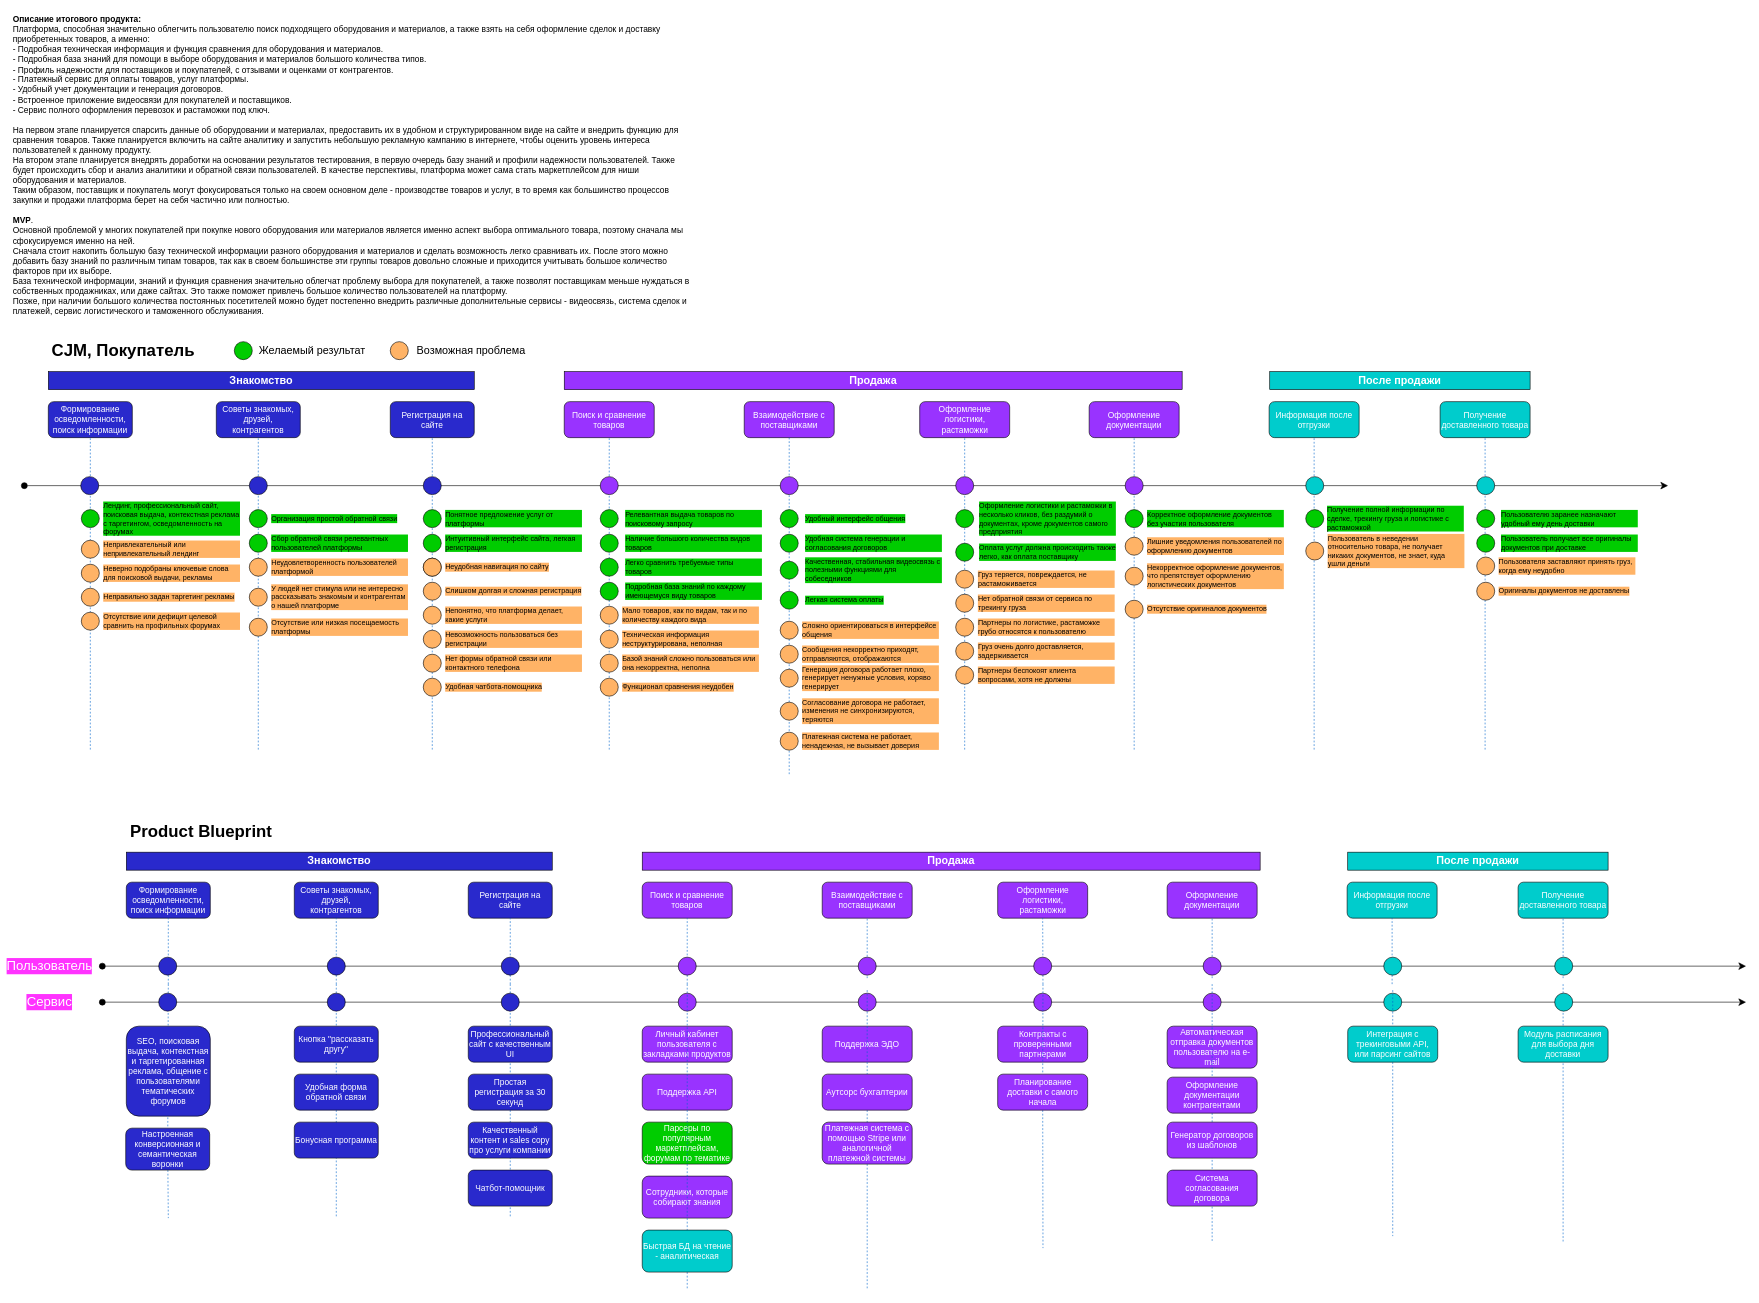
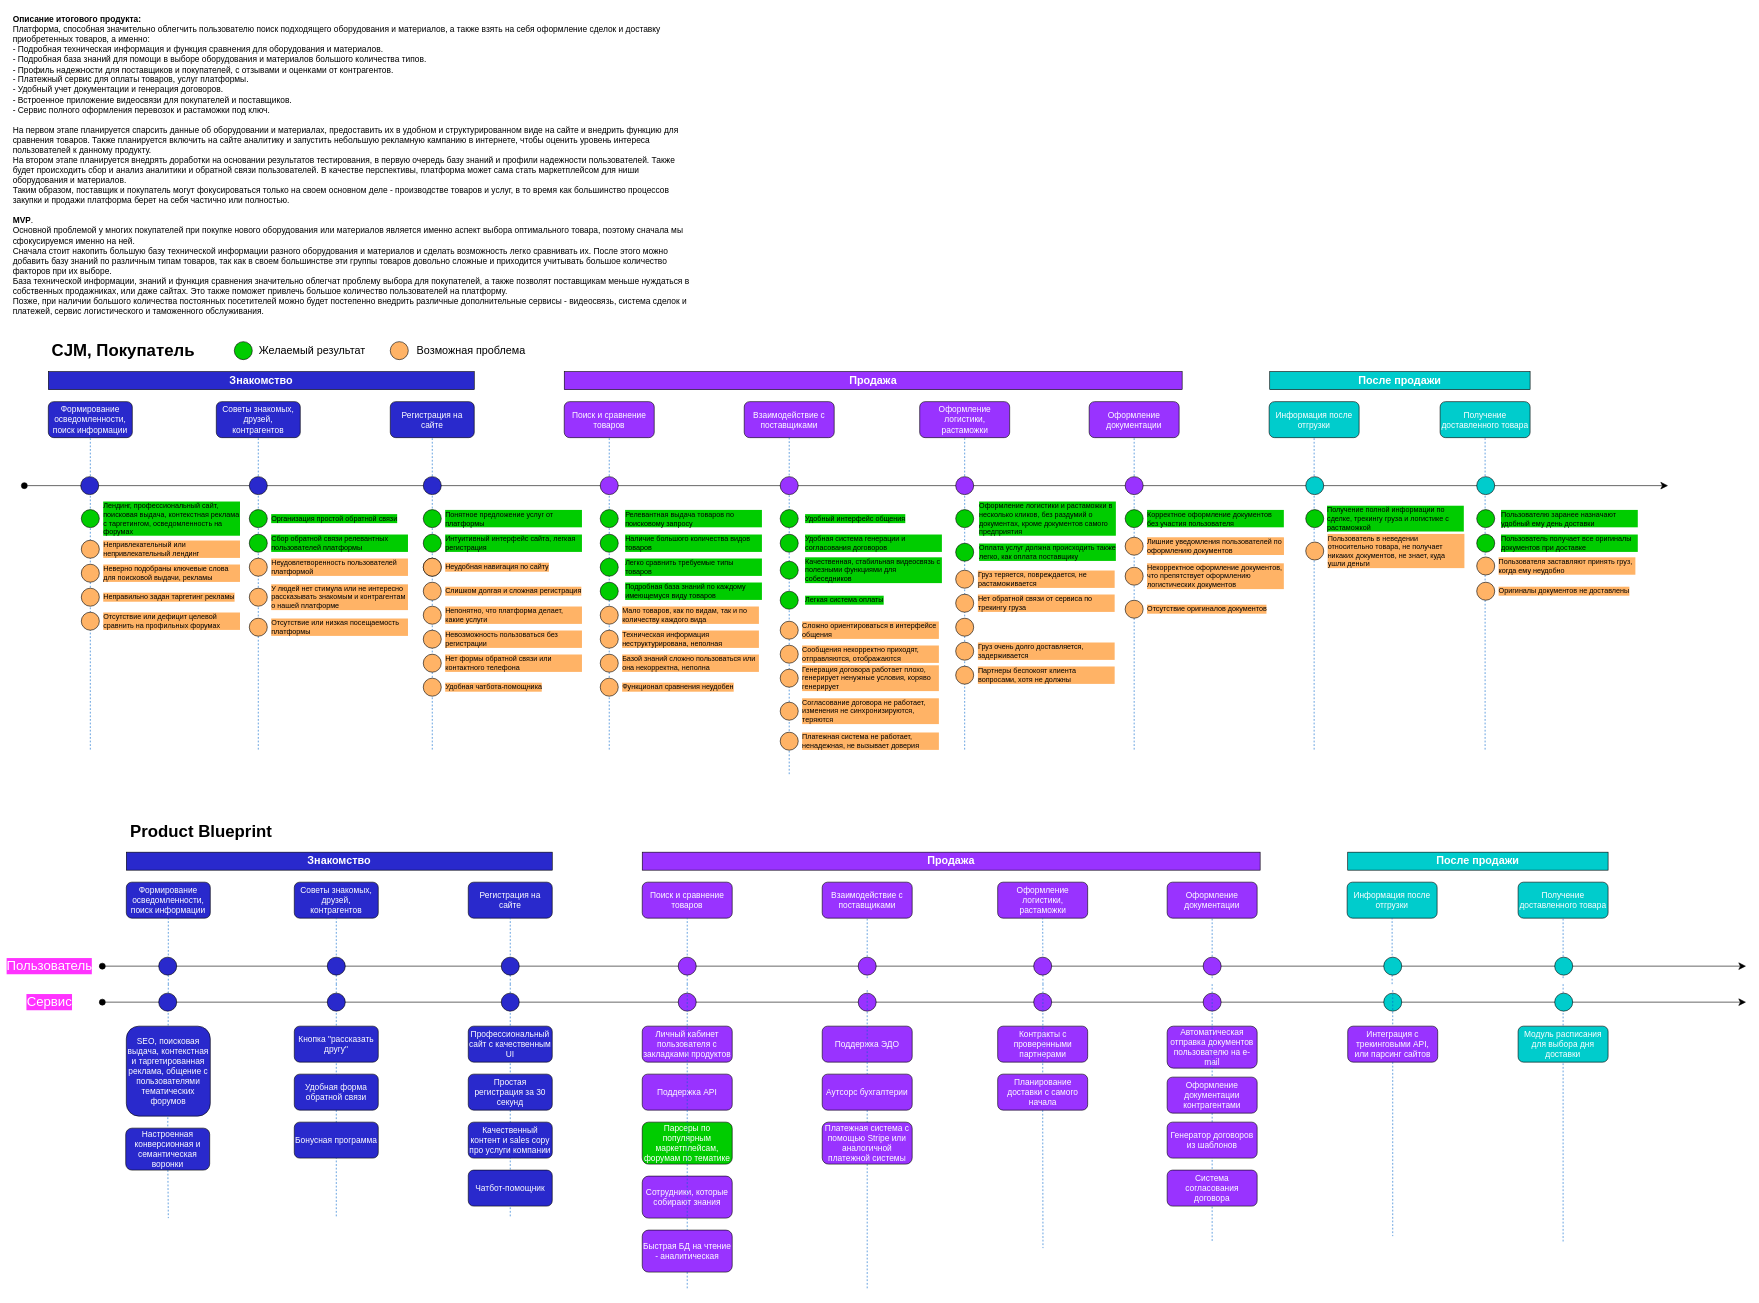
node "Партнеры по логистике, растаможке грубо относятся к пользователю": removed
node "Интеграция с трекинговыми API, или парсинг сайтов": fillcolor #00cccc -> #9933ff
node "Быстрая БД на чтение - аналитическая": fillcolor #00cccc -> #9933ff
